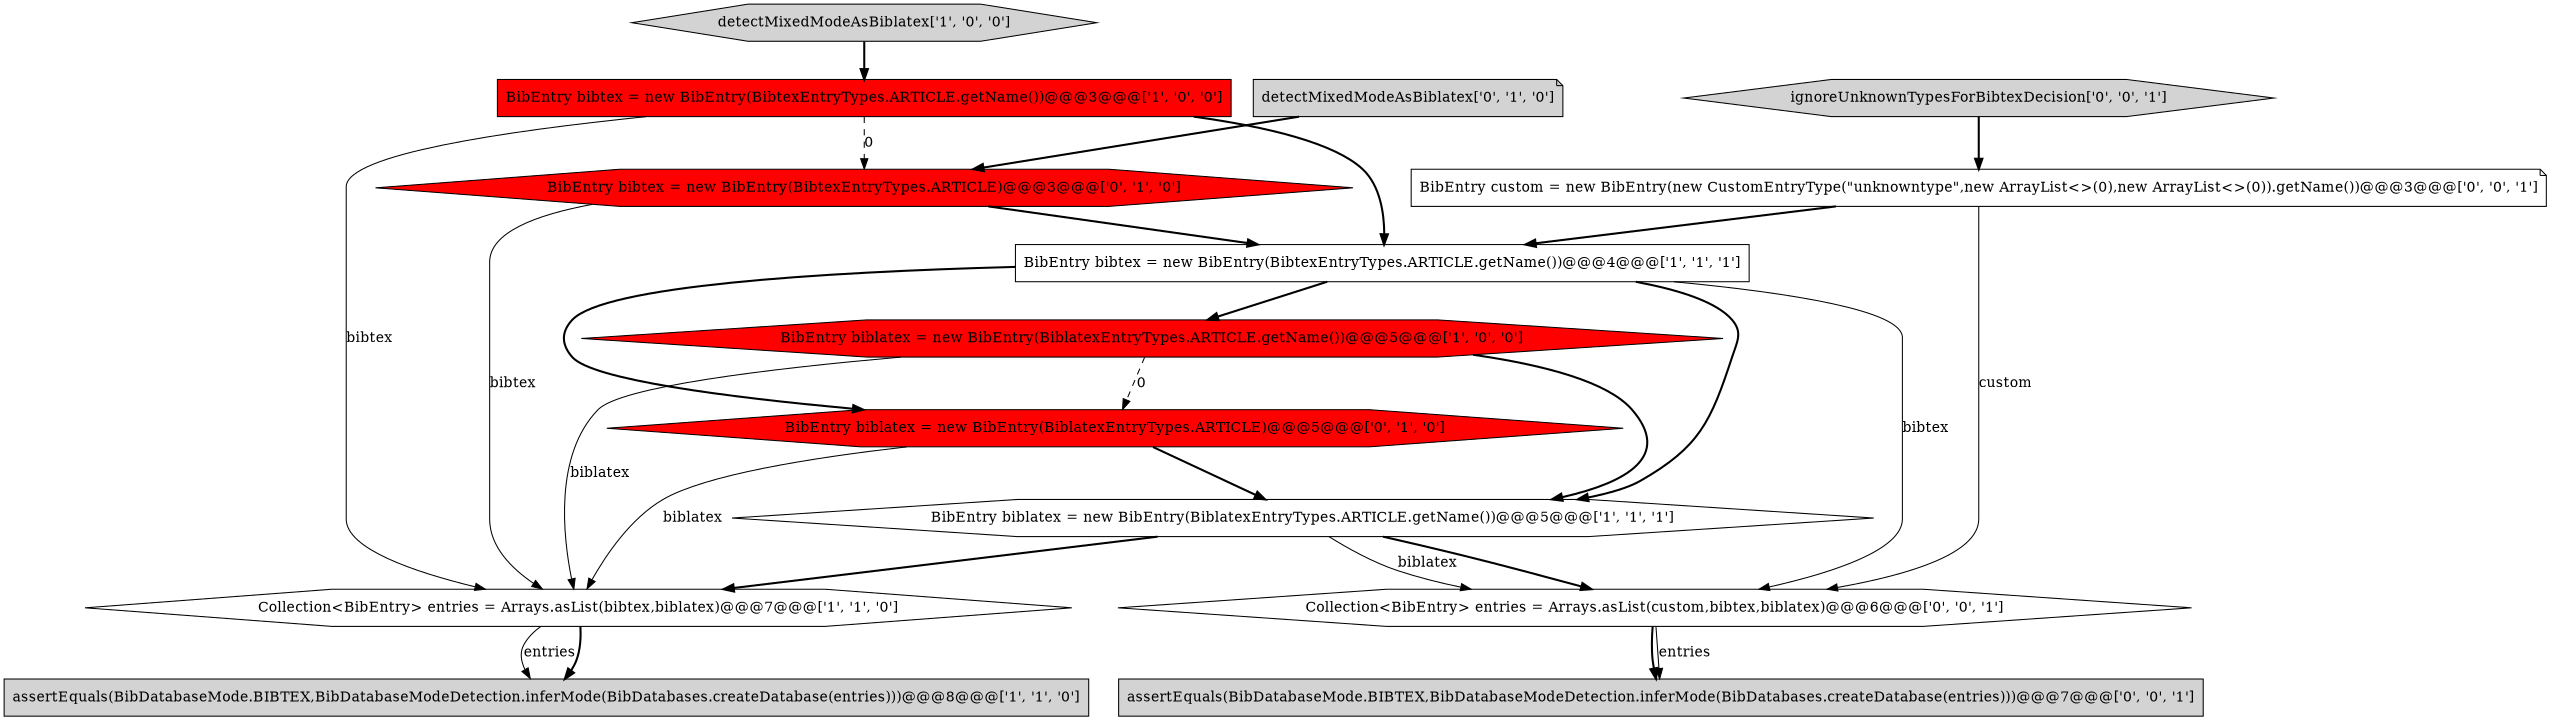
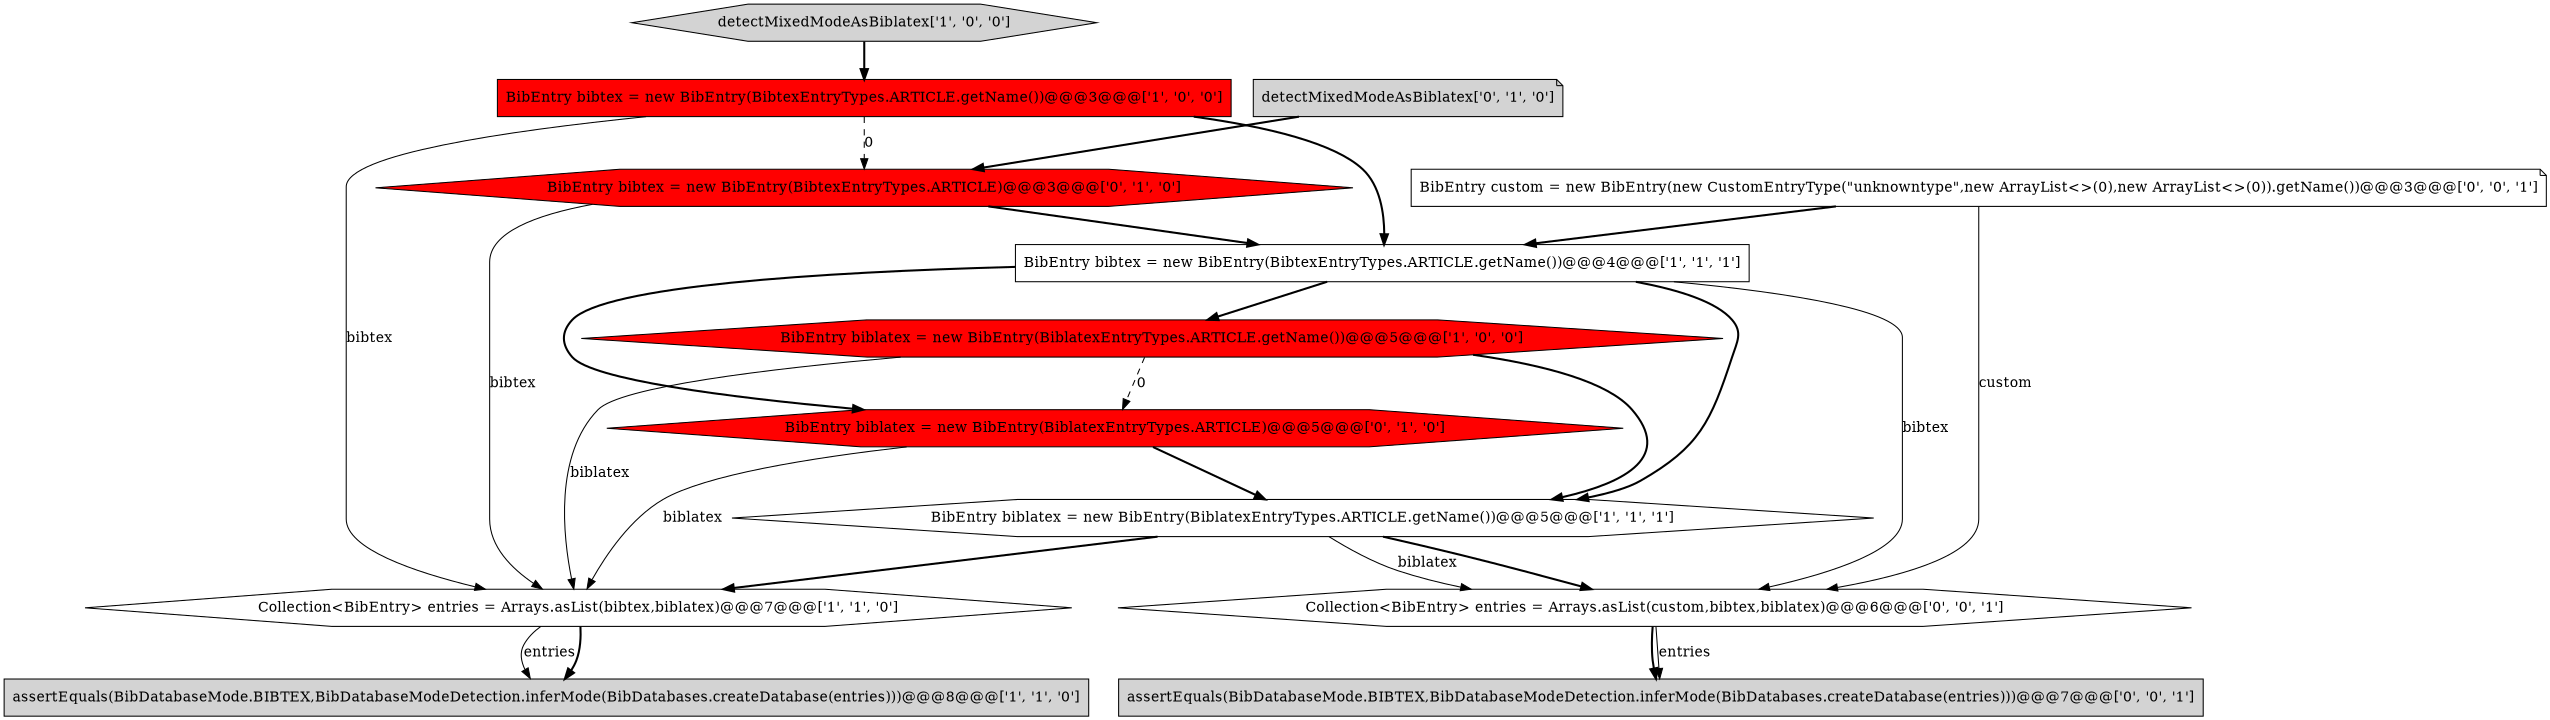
node "ignoreUnknownTypesForBibtexDecision['0', '0', '1']": removed
